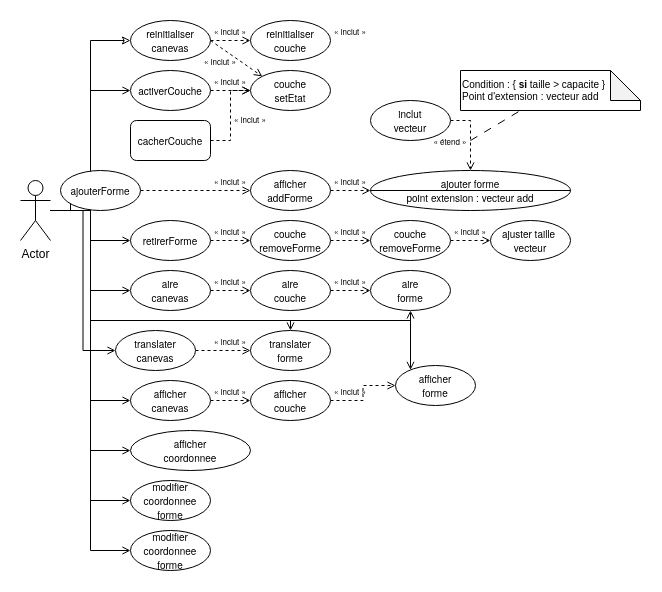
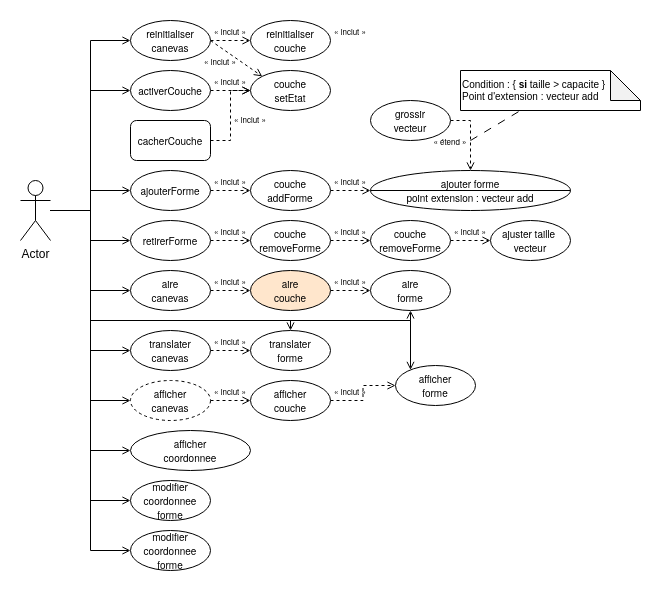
edge "Actor" -> "reinitialiser canevas": arrowhead classic -> open
node "inclut vecteur": label "inclut vecteur" -> "grossir vecteur"
node "ajouterForme": moved (101, 191) -> (171, 191)
node "afficher addForme": label "afficher addForme" -> "couche addForme"
node "aire couche": fillcolor #ffffff -> #ffe6cc
node "translater canevas": moved (156, 351) -> (171, 351)
node "afficher canevas": style solid -> dashed
